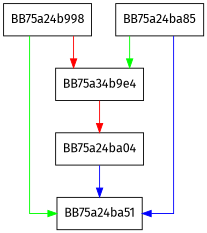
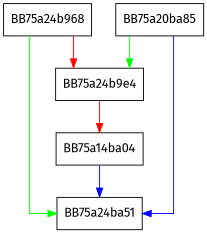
node "BB75a24b998": label "BB75a24b998" -> "BB75a24b968"
node "BB75a24ba85": label "BB75a24ba85" -> "BB75a20ba85"
node "BB75a34b9e4": label "BB75a34b9e4" -> "BB75a24b9e4"
node "BB75a24ba04": label "BB75a24ba04" -> "BB75a14ba04"
